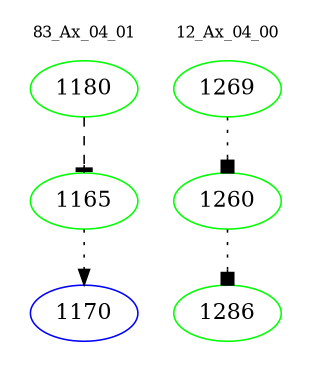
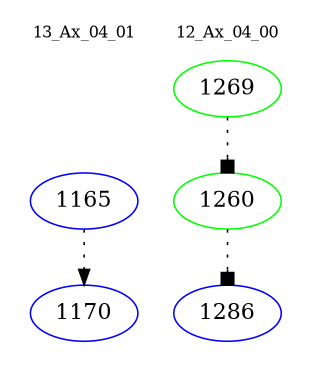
cluster "83_Ax_04_01": label "83_Ax_04_01" -> "13_Ax_04_01"
node "1180": removed
node "1165": color green -> blue
node "1286": color green -> blue
